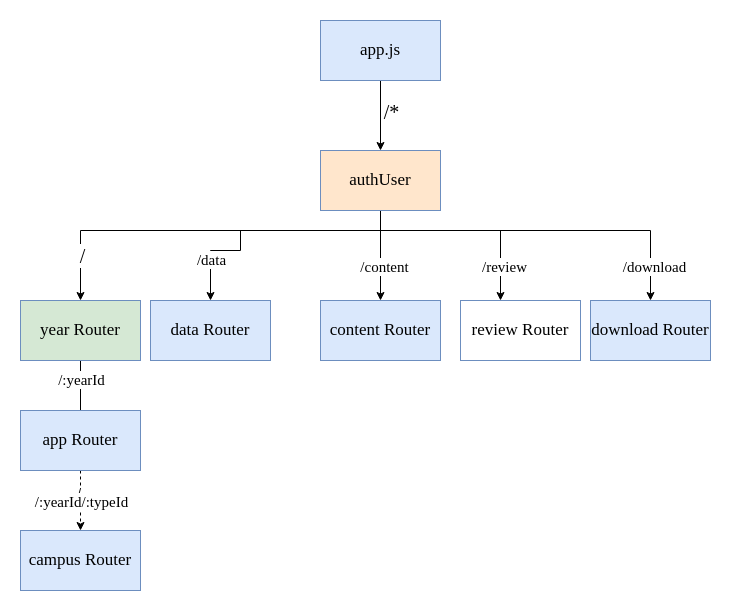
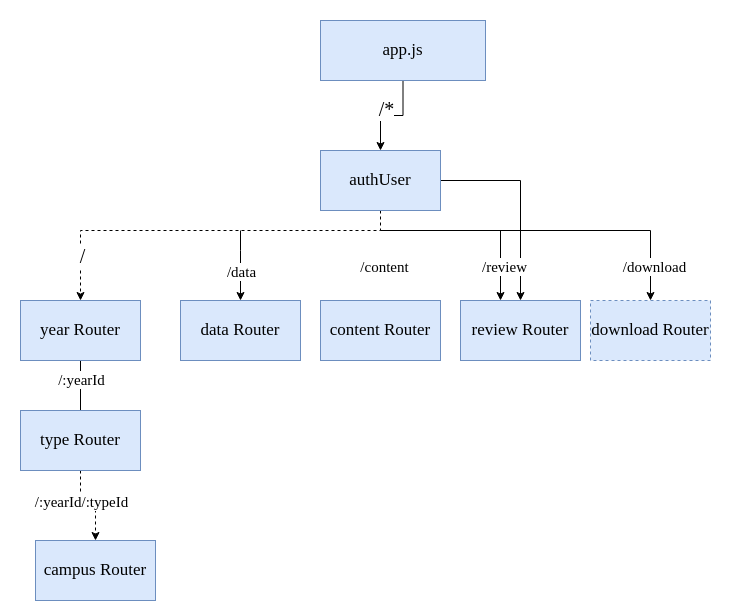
node "app.js": size 120x60 -> 165x60
node "authUser": fillcolor #ffe6cc -> #dae8fc
edge "authUser" -> "year Router": style solid -> dashed
edge "authUser" -> "content Router": now "authUser" -> "review Router"
node "year Router": fillcolor #d5e8d4 -> #dae8fc
node "data Router": moved (211, 331) -> (241, 331)
node "review Router": fillcolor #ffffff -> #dae8fc
node "download Router": style solid -> dashed
node "app Router": label "app Router" -> "type Router"
node "campus Router": moved (81, 561) -> (96, 571)
